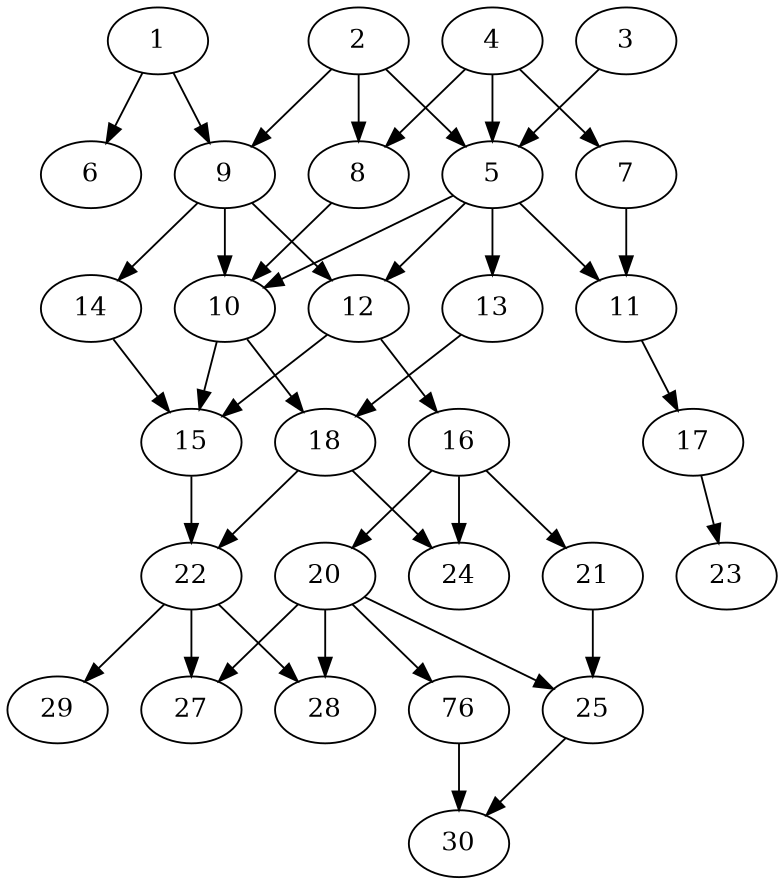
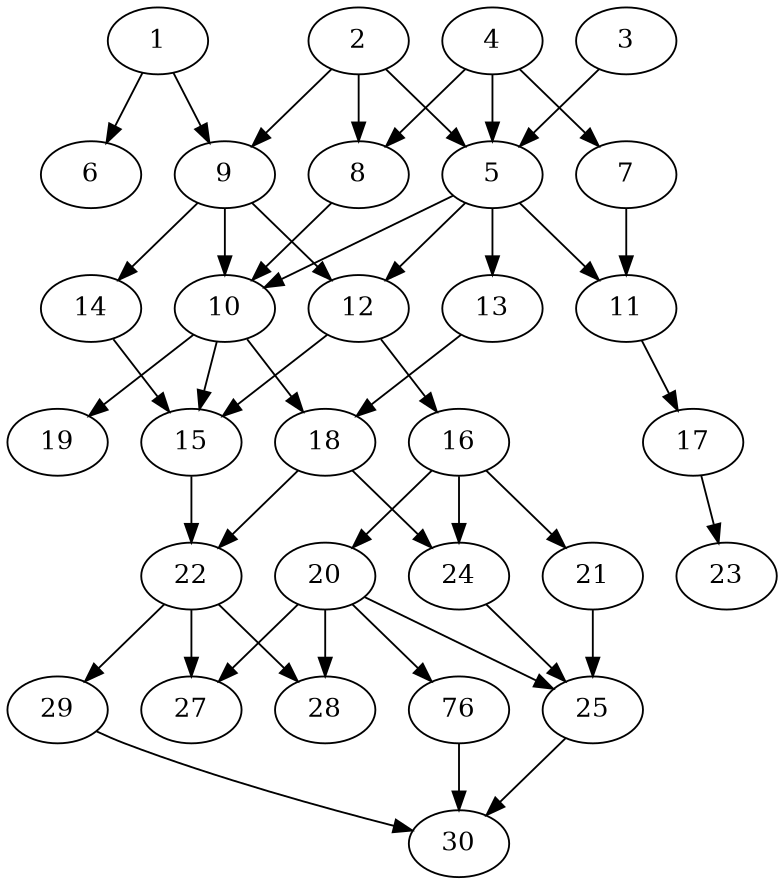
node "19": added
edge "24" -> "25": added
edge "29" -> "30": added
